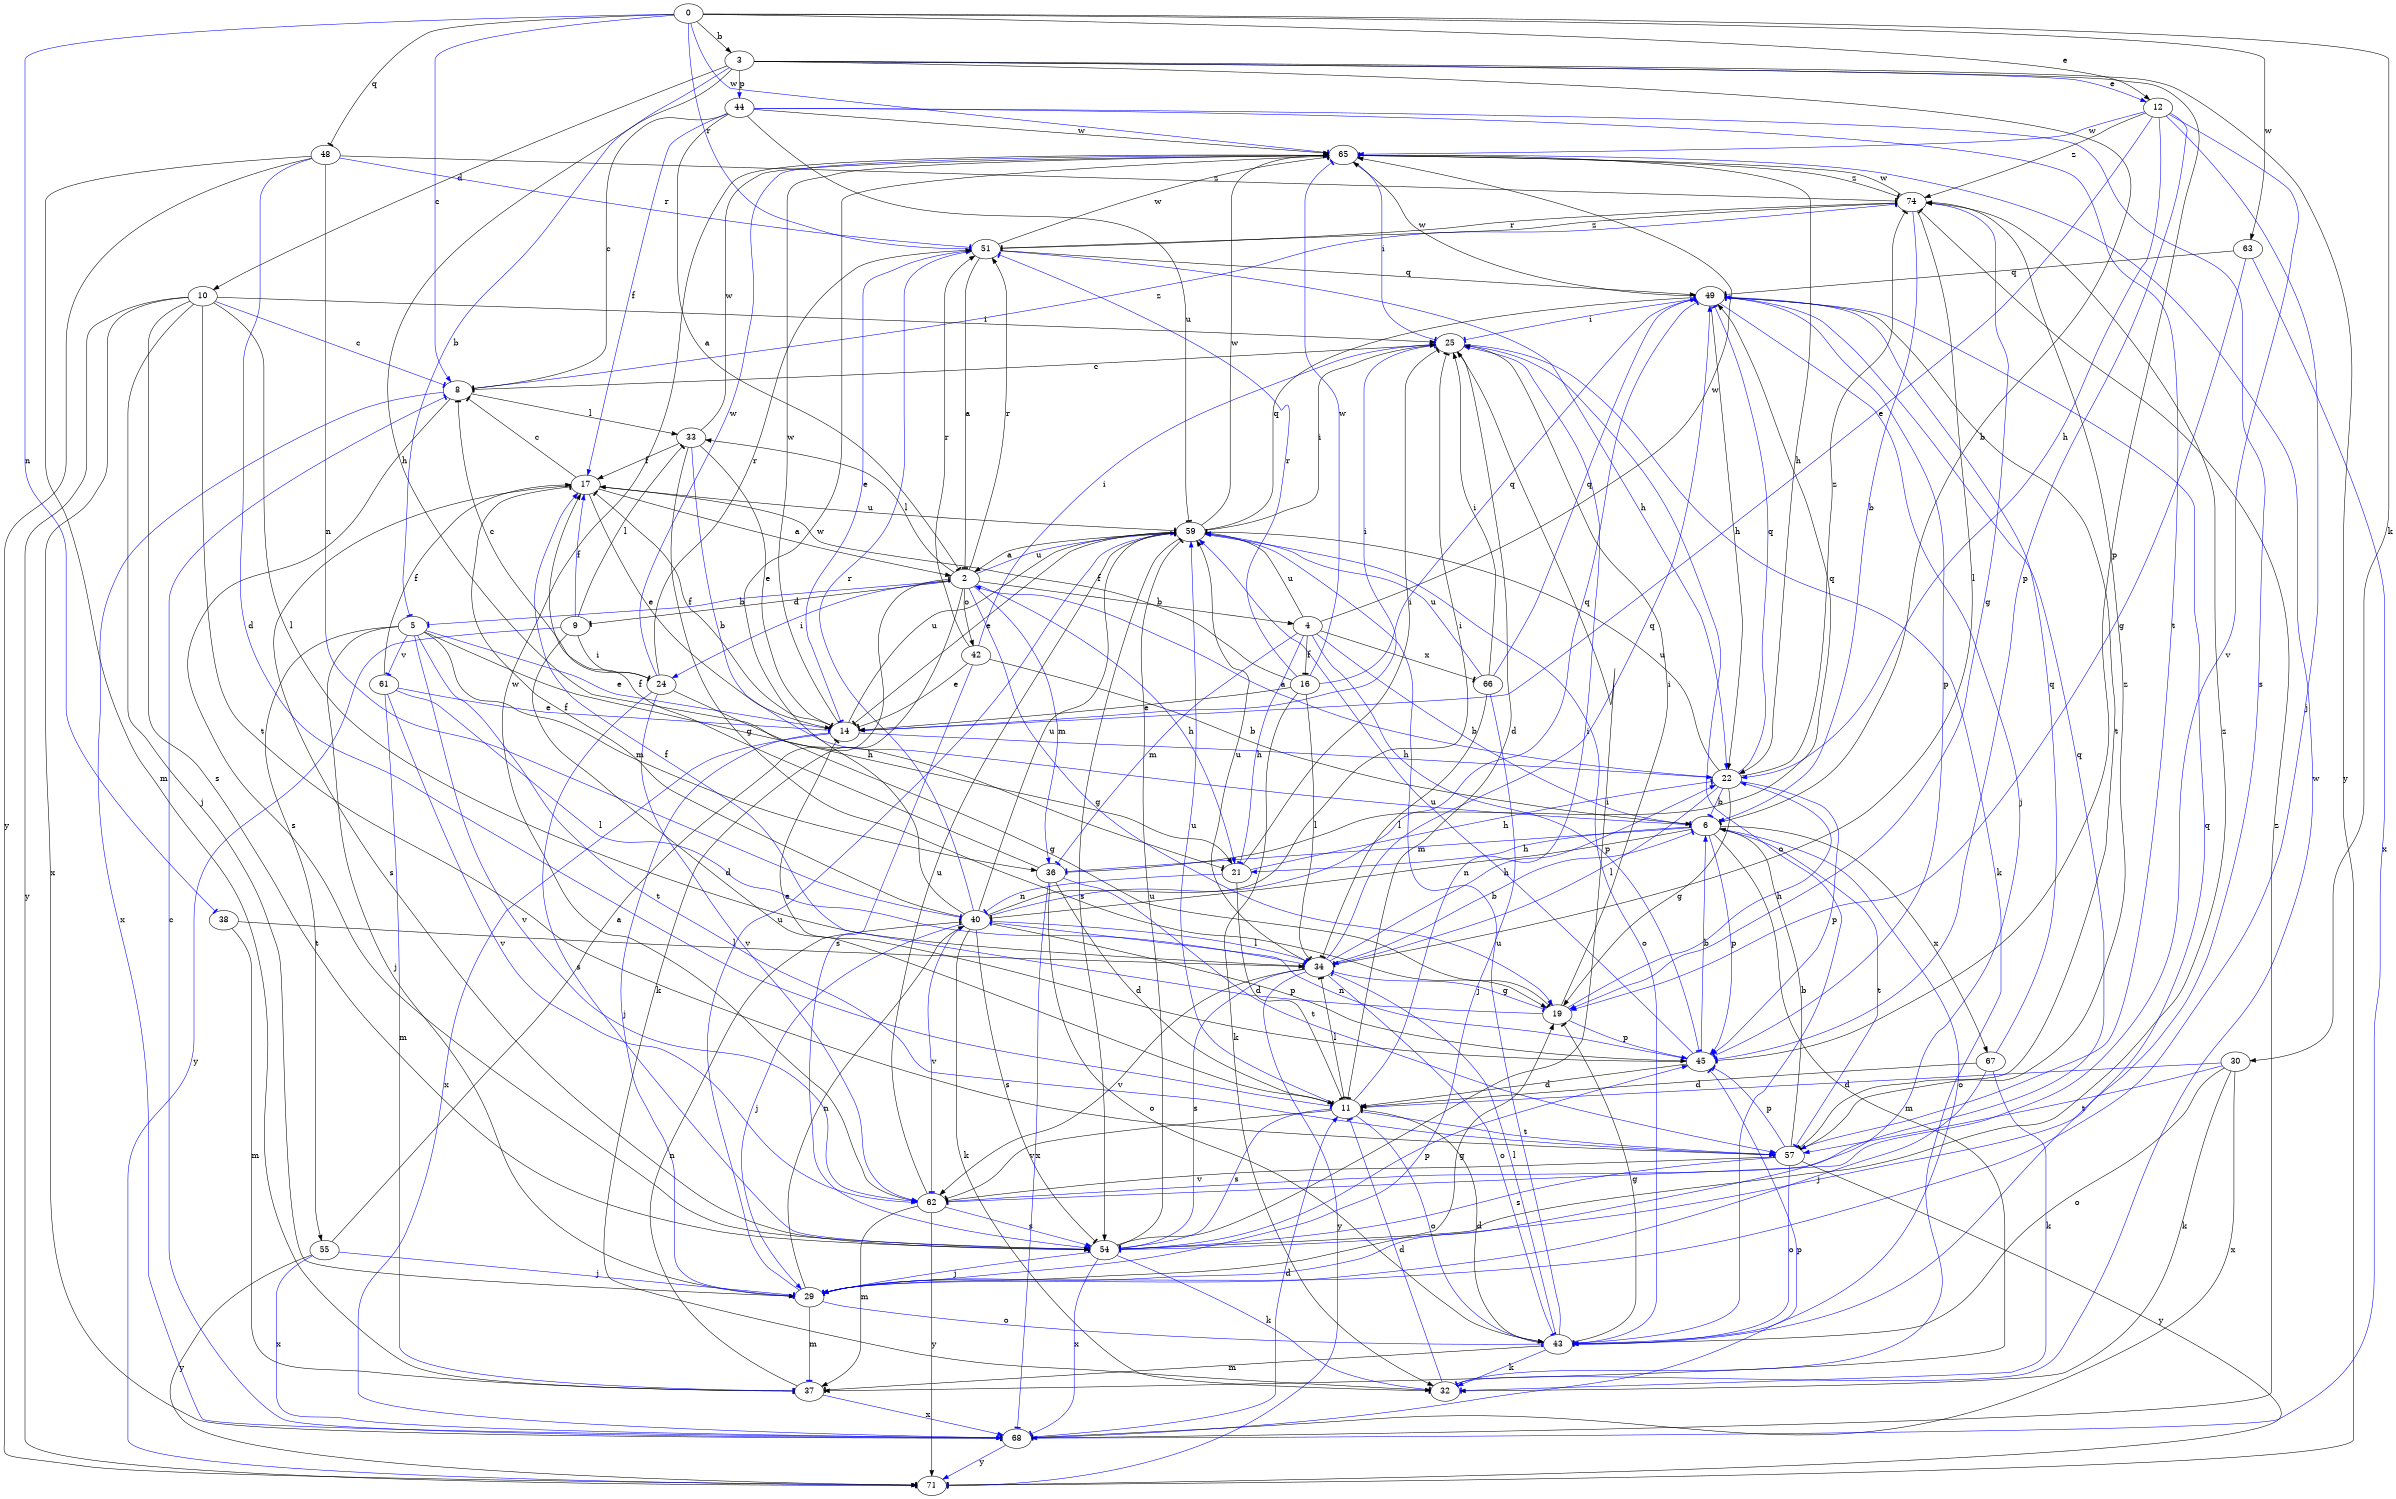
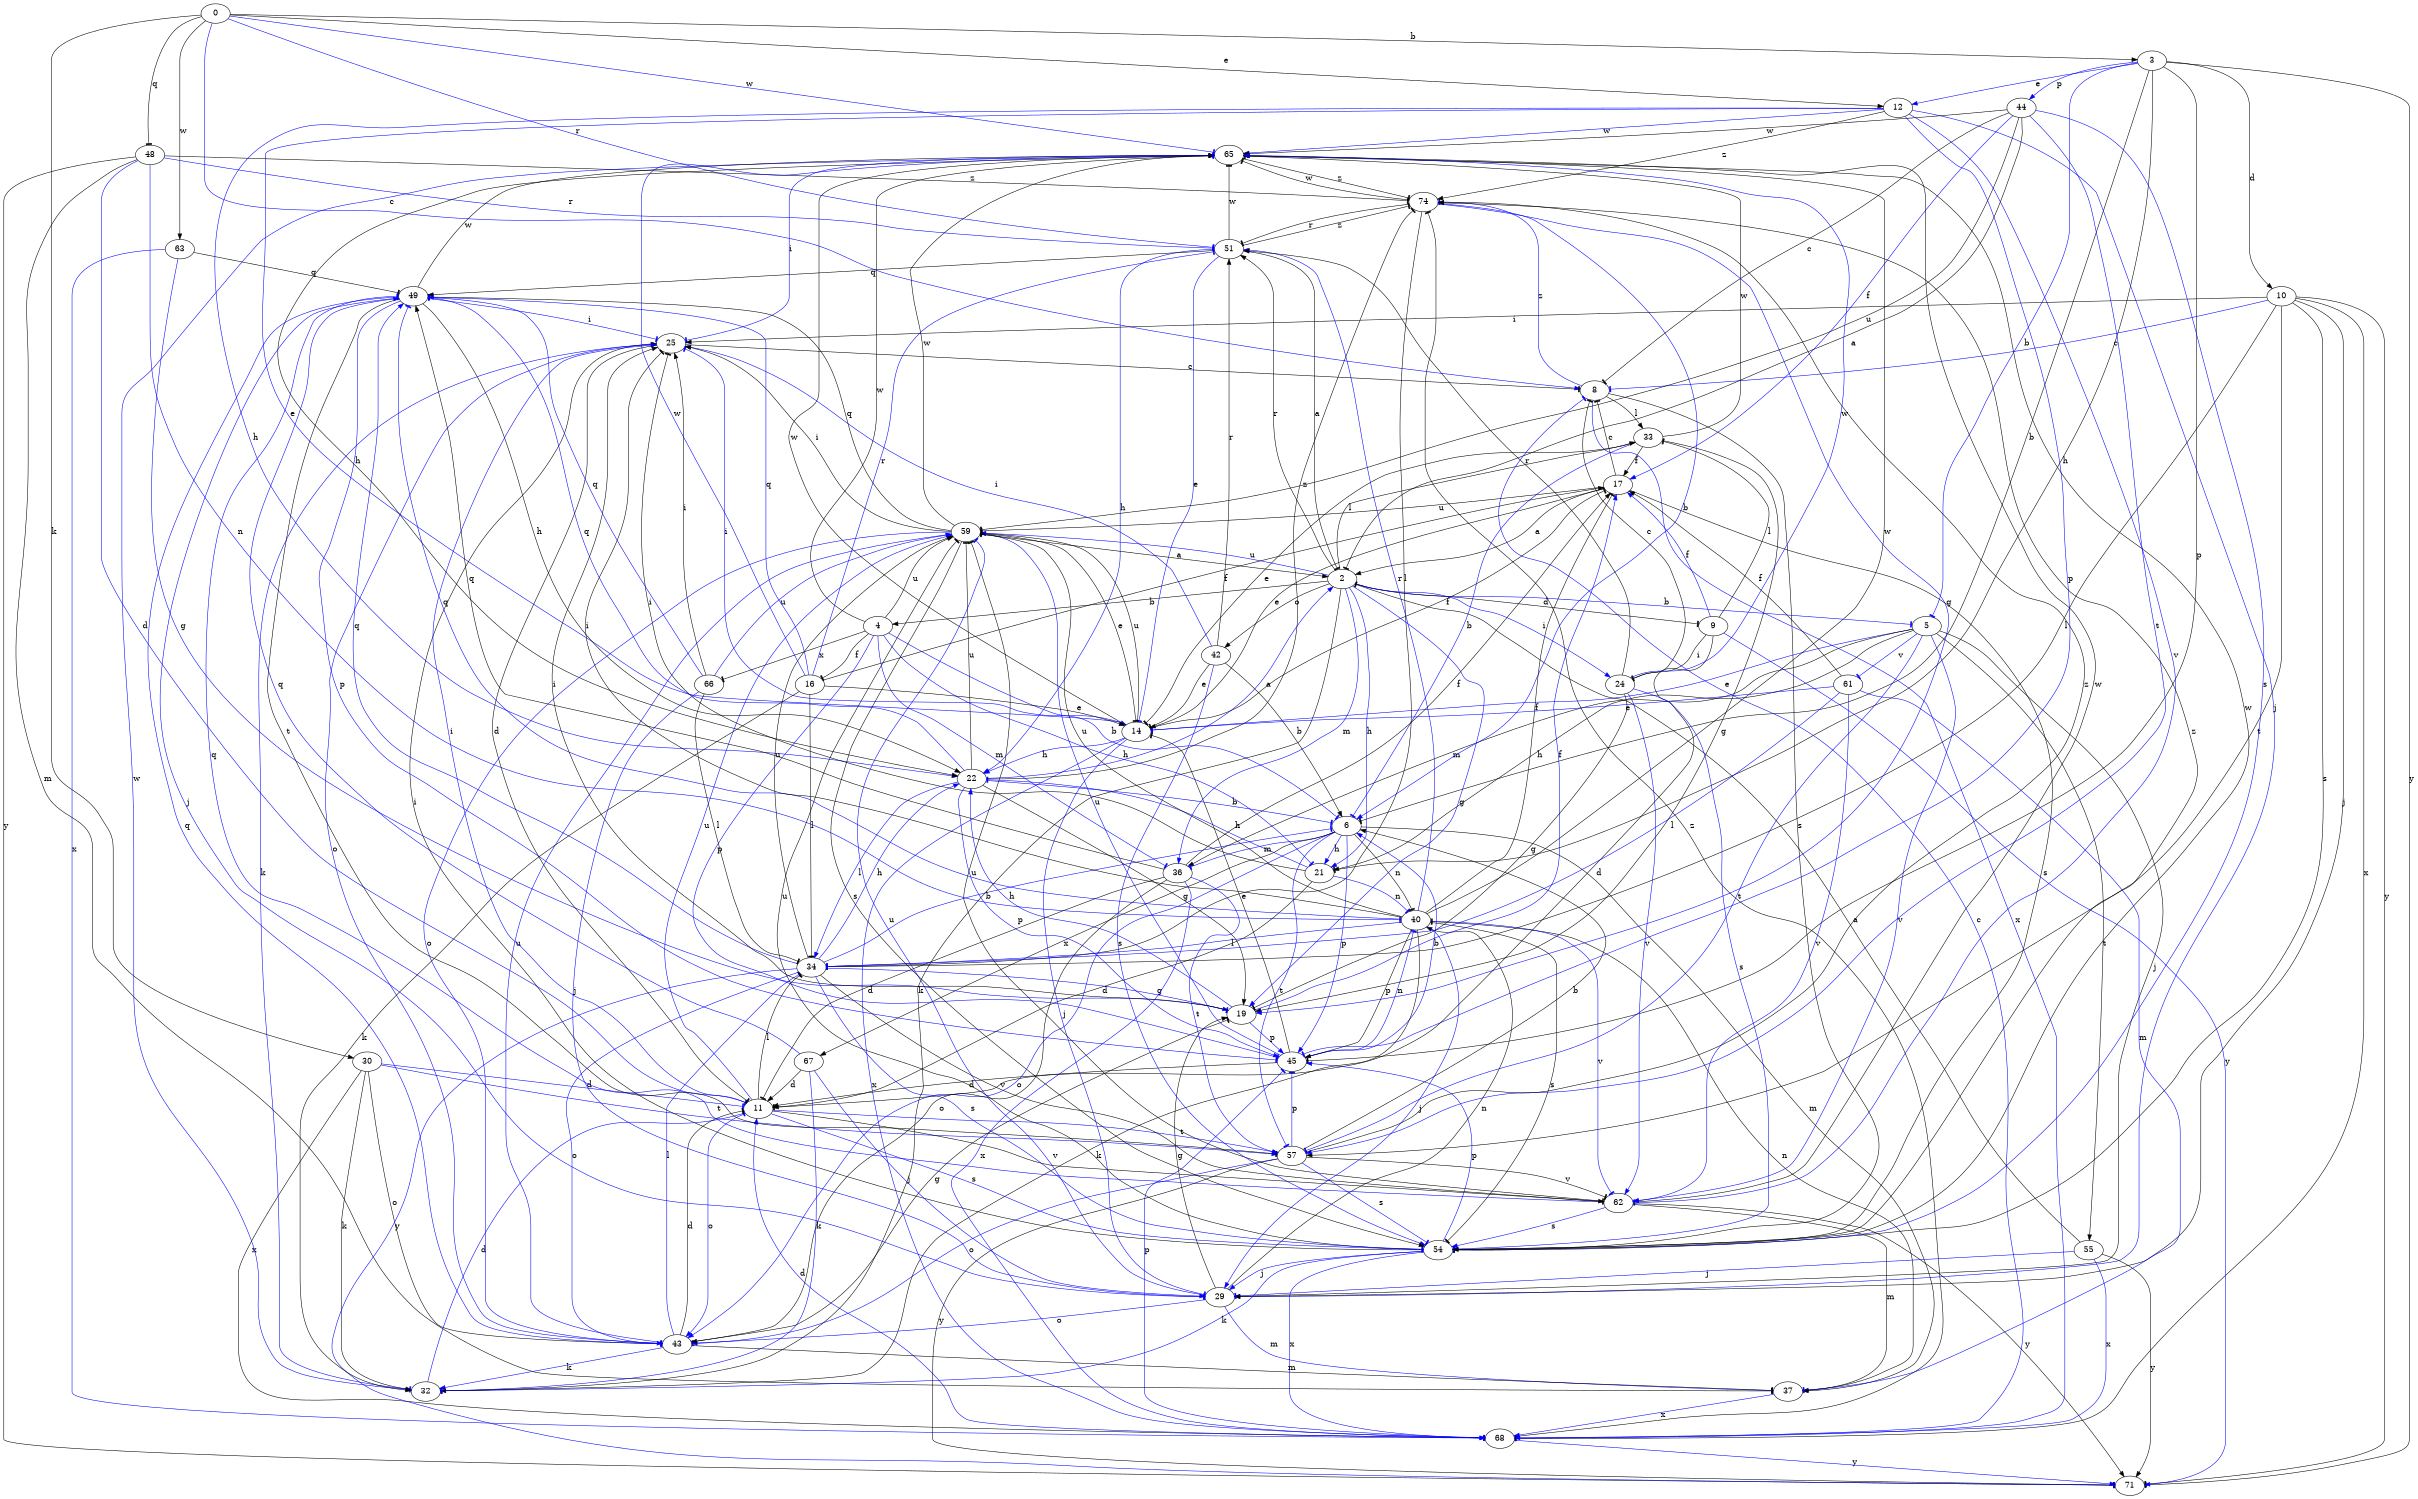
edge "54" -> "65": added, label "w"
node "38": removed
